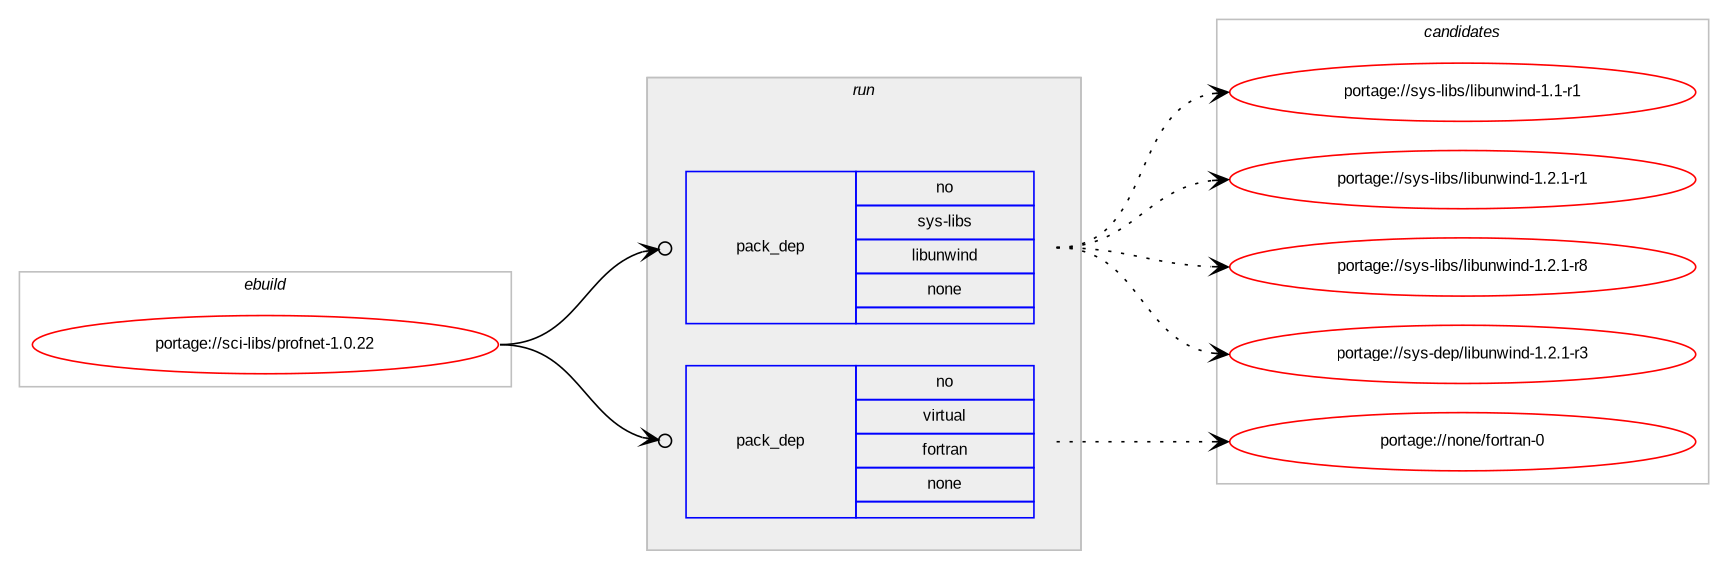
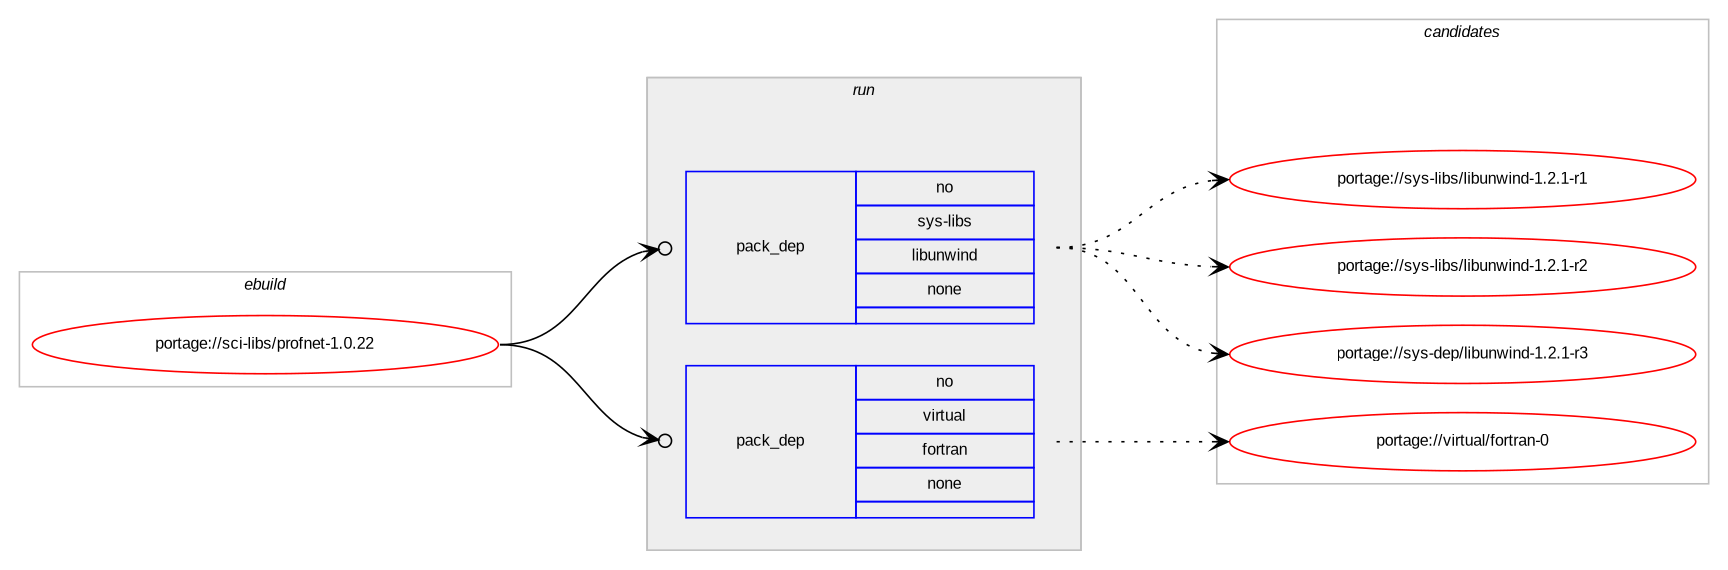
node "portage://sys-libs/libunwind-1.1-r1": removed
node "portage://sys-libs/libunwind-1.2.1-r8": label "portage://sys-libs/libunwind-1.2.1-r8" -> "portage://sys-libs/libunwind-1.2.1-r2"
node "portage://none/fortran-0": label "portage://none/fortran-0" -> "portage://virtual/fortran-0"
